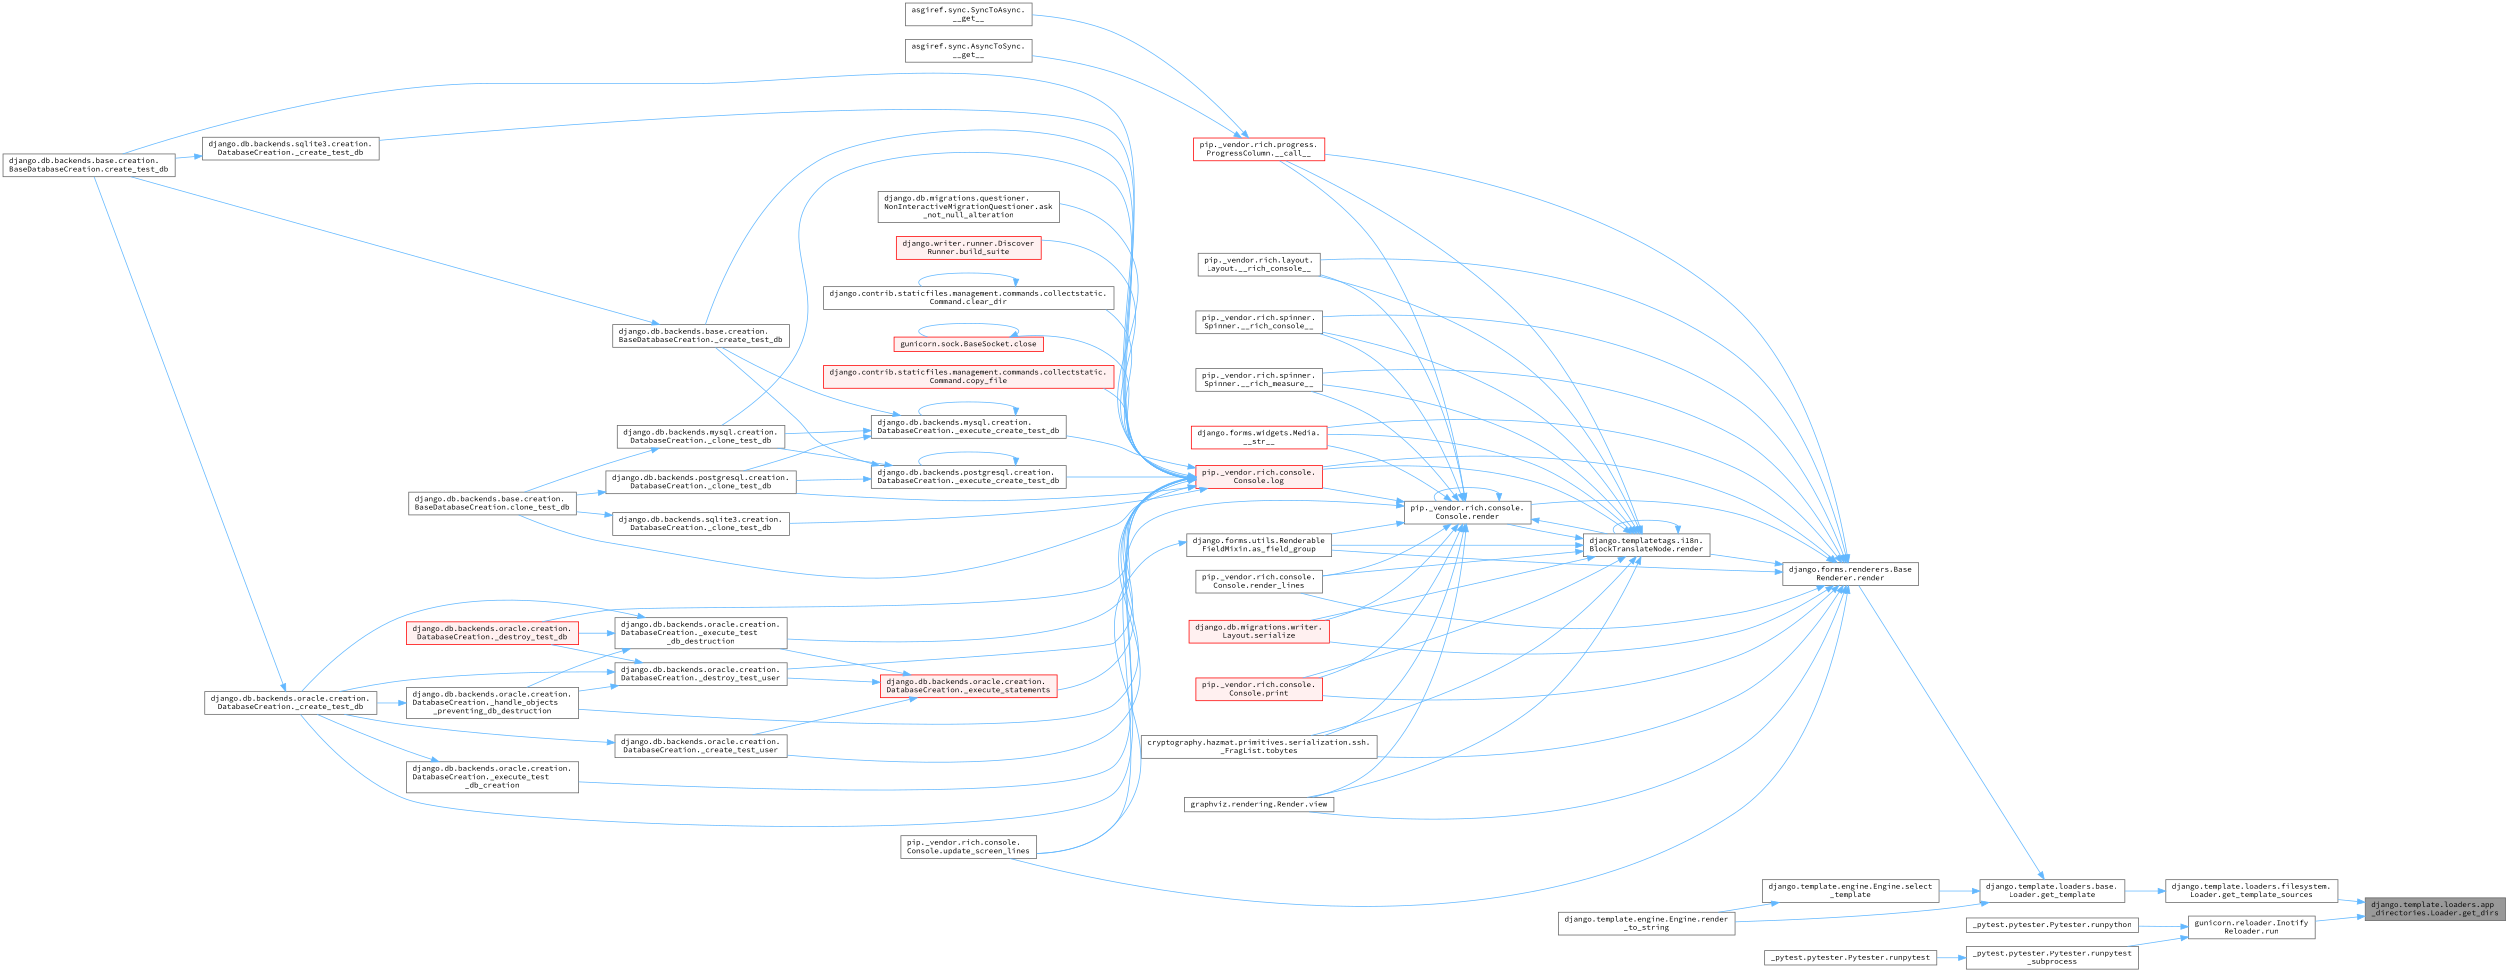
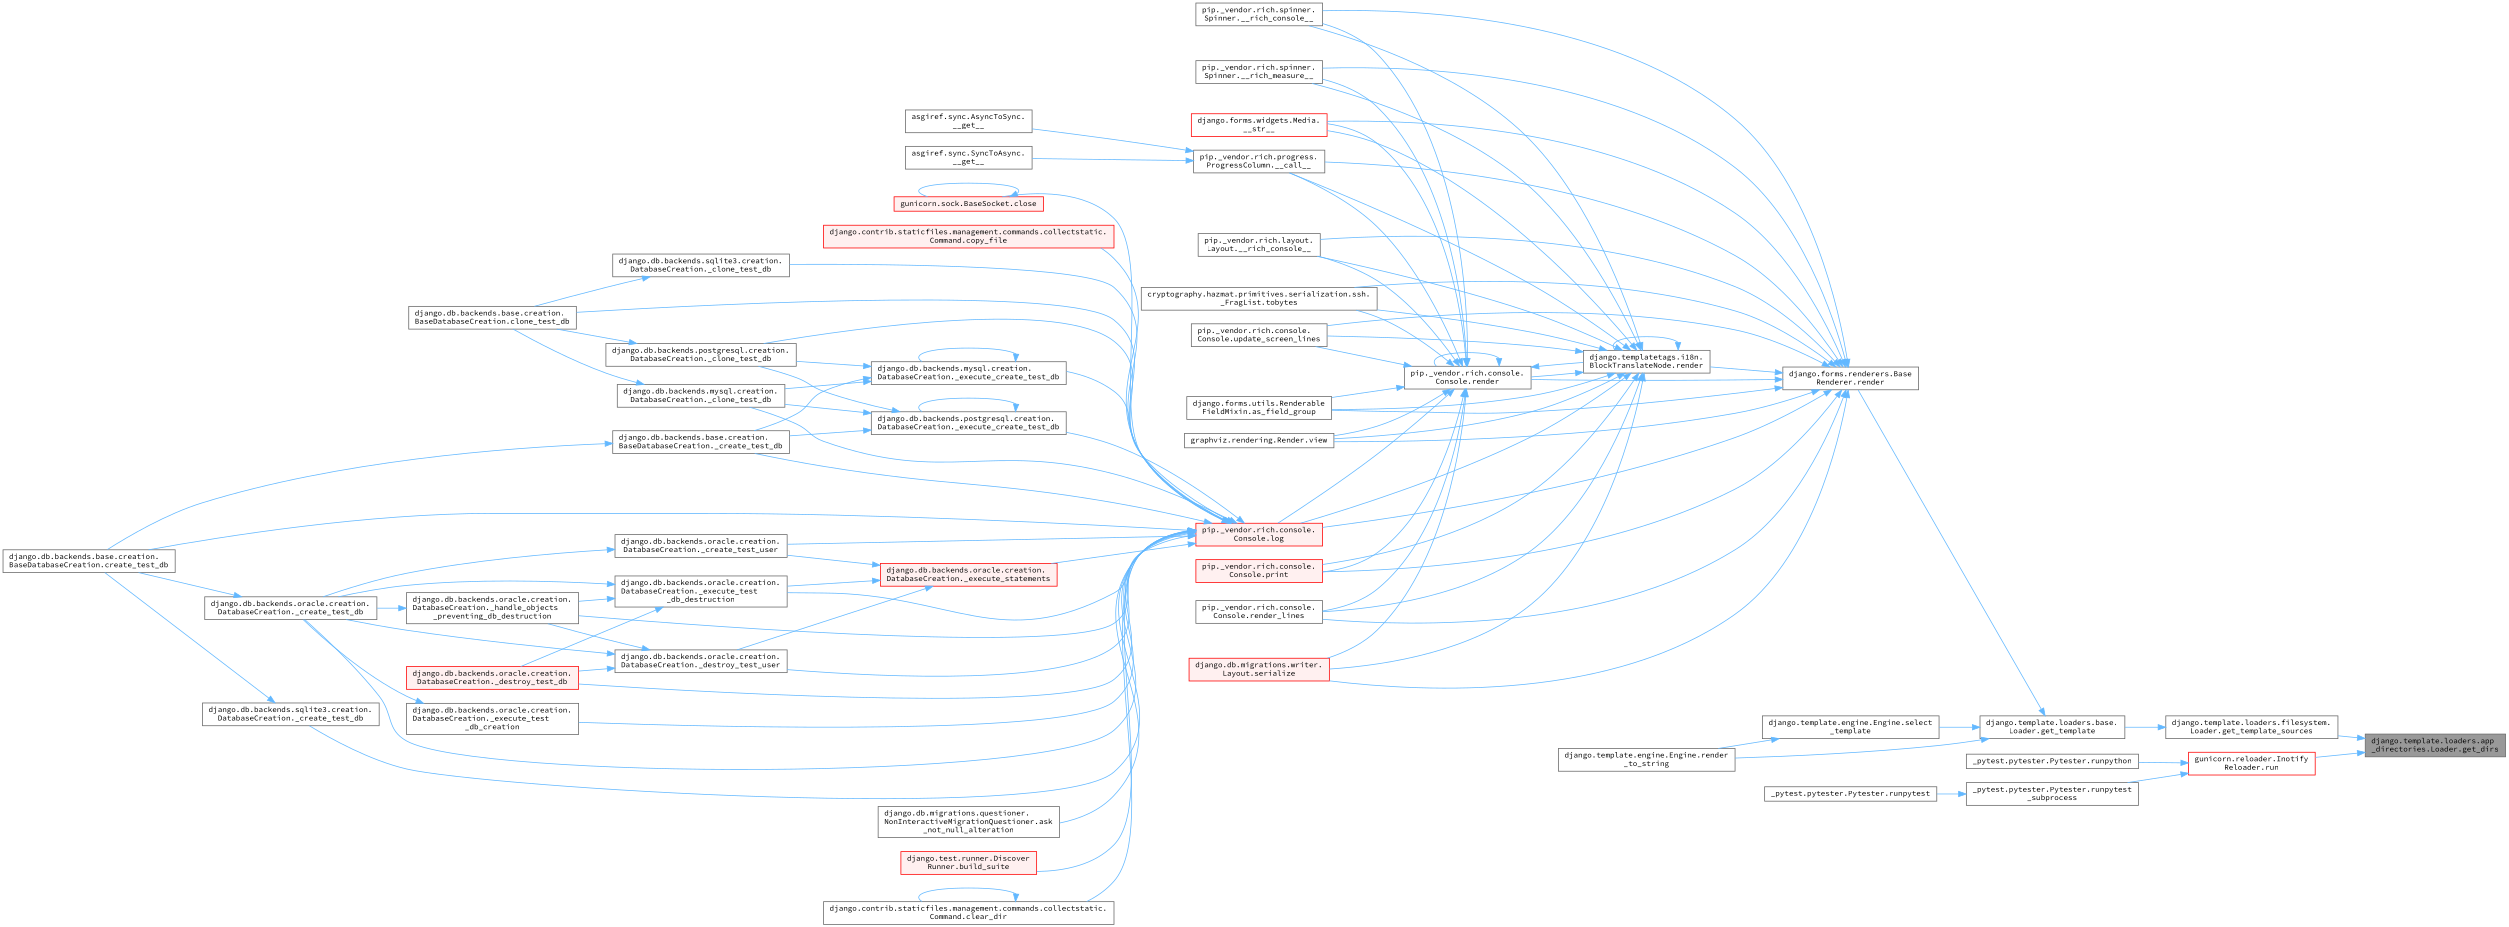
node "pip._vendor.rich.progress. ProgressColumn.__call__": color red -> grey40
node "django.writer.runner.Discover Runner.build_suite": label "django.writer.runner.Discover Runner.build_suite" -> "django.test.runner.Discover Runner.build_suite"
edge "pip._vendor.rich.console. Console.update_screen_lines" -> "django.forms.utils.Renderable FieldMixin.as_field_group": now "pip._vendor.rich.console. Console.update_screen_lines" -> "django.templatetags.i18n. BlockTranslateNode.render"
node "gunicorn.reloader.Inotify Reloader.run": color grey40 -> red
